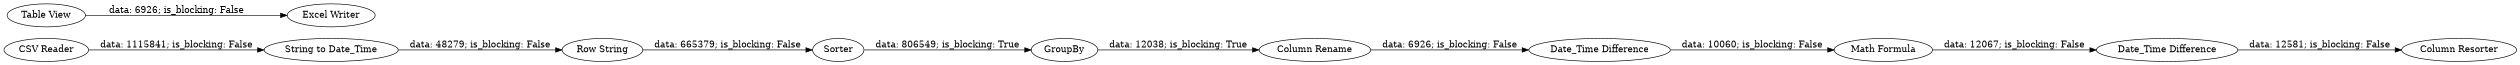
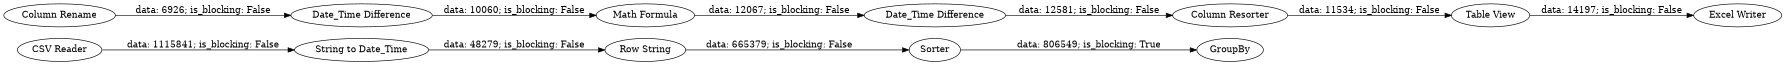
edge "Table View" -> "Excel Writer": label "data: 6926; is_blocking: False" -> "data: 14197; is_blocking: False"
edge "Column Resorter" -> "Table View": added, label "data: 11534; is_blocking: False"
edge "GroupBy" -> "Column Rename": removed, label "data: 12038; is_blocking: True"
